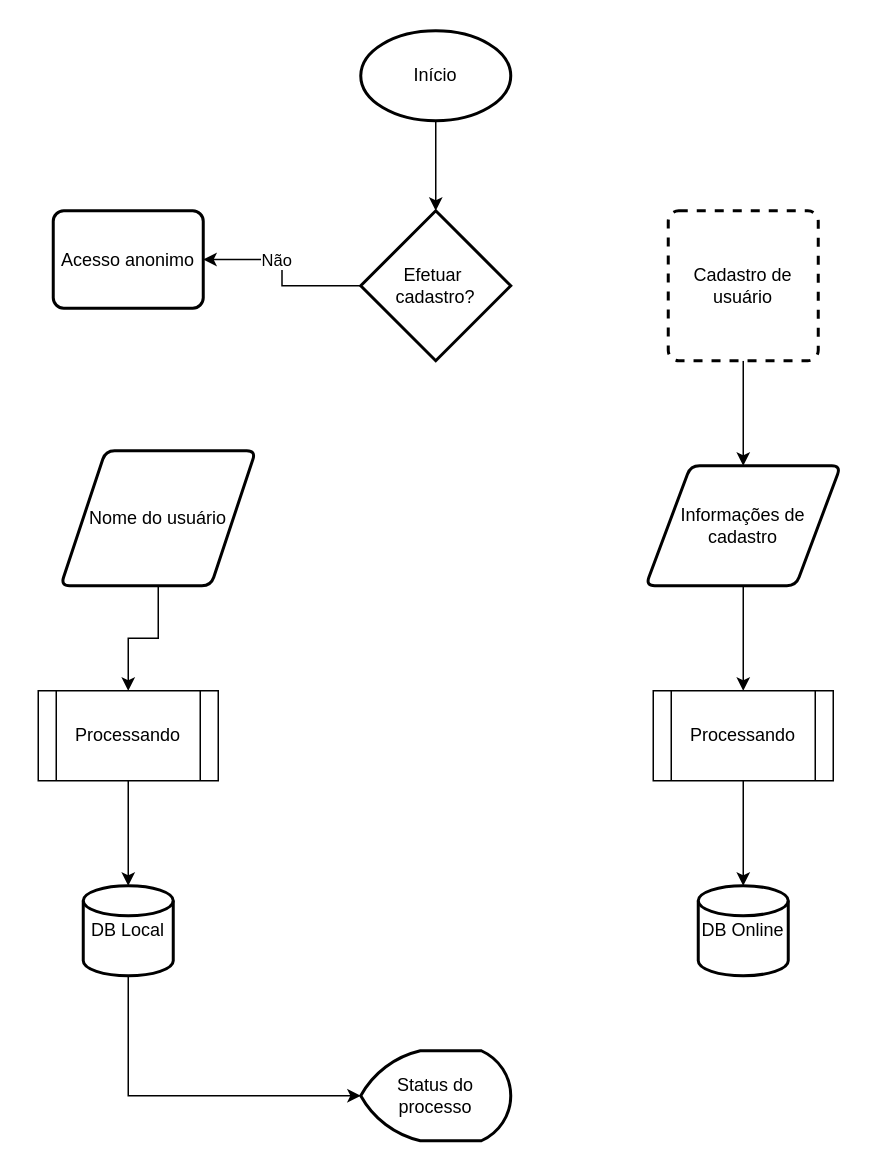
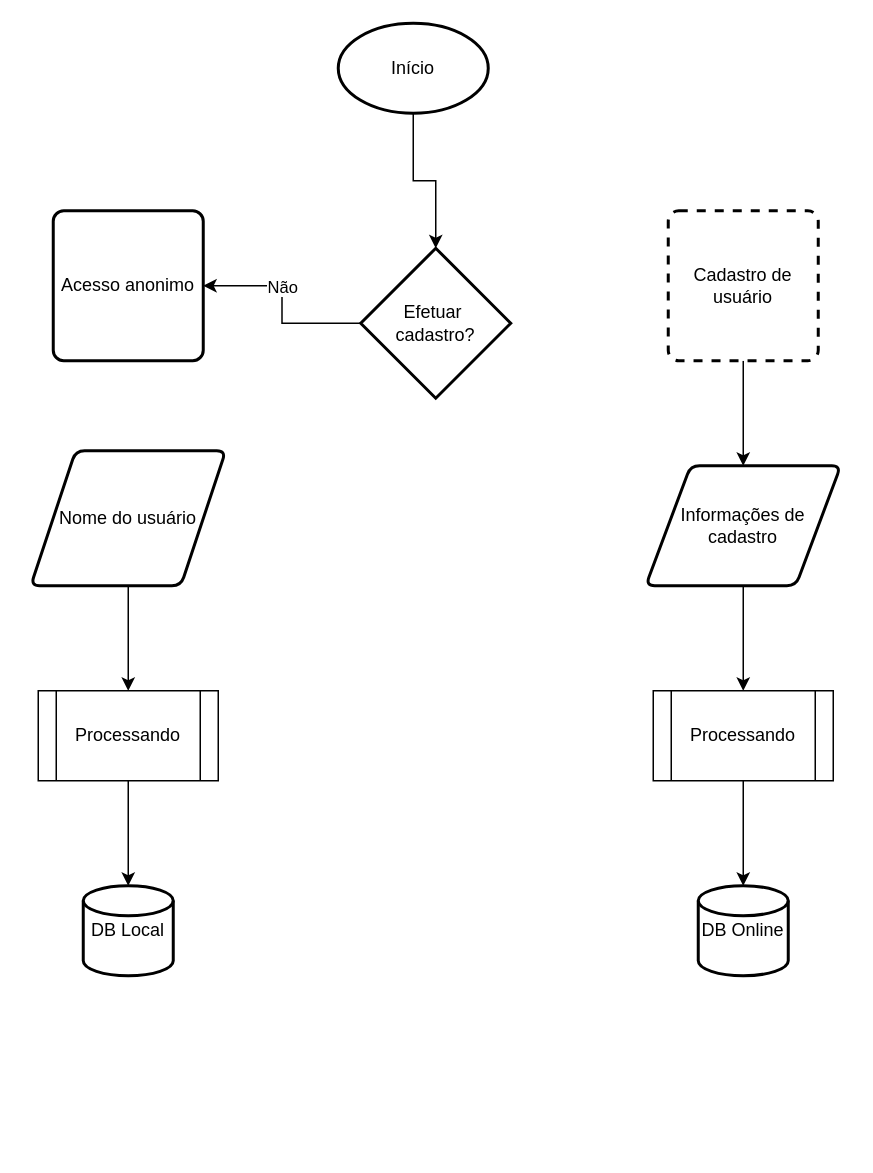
node "Início": moved (436, 76) -> (413, 68)
node "Acesso anonimo": size 150x98 -> 150x150
node "Efetuar cadastro?": moved (436, 286) -> (436, 323)
node "Nome do usuário": moved (158, 518) -> (128, 518)
edge "DB Local" -> "Status do processo": removed
node "Status do processo": removed
